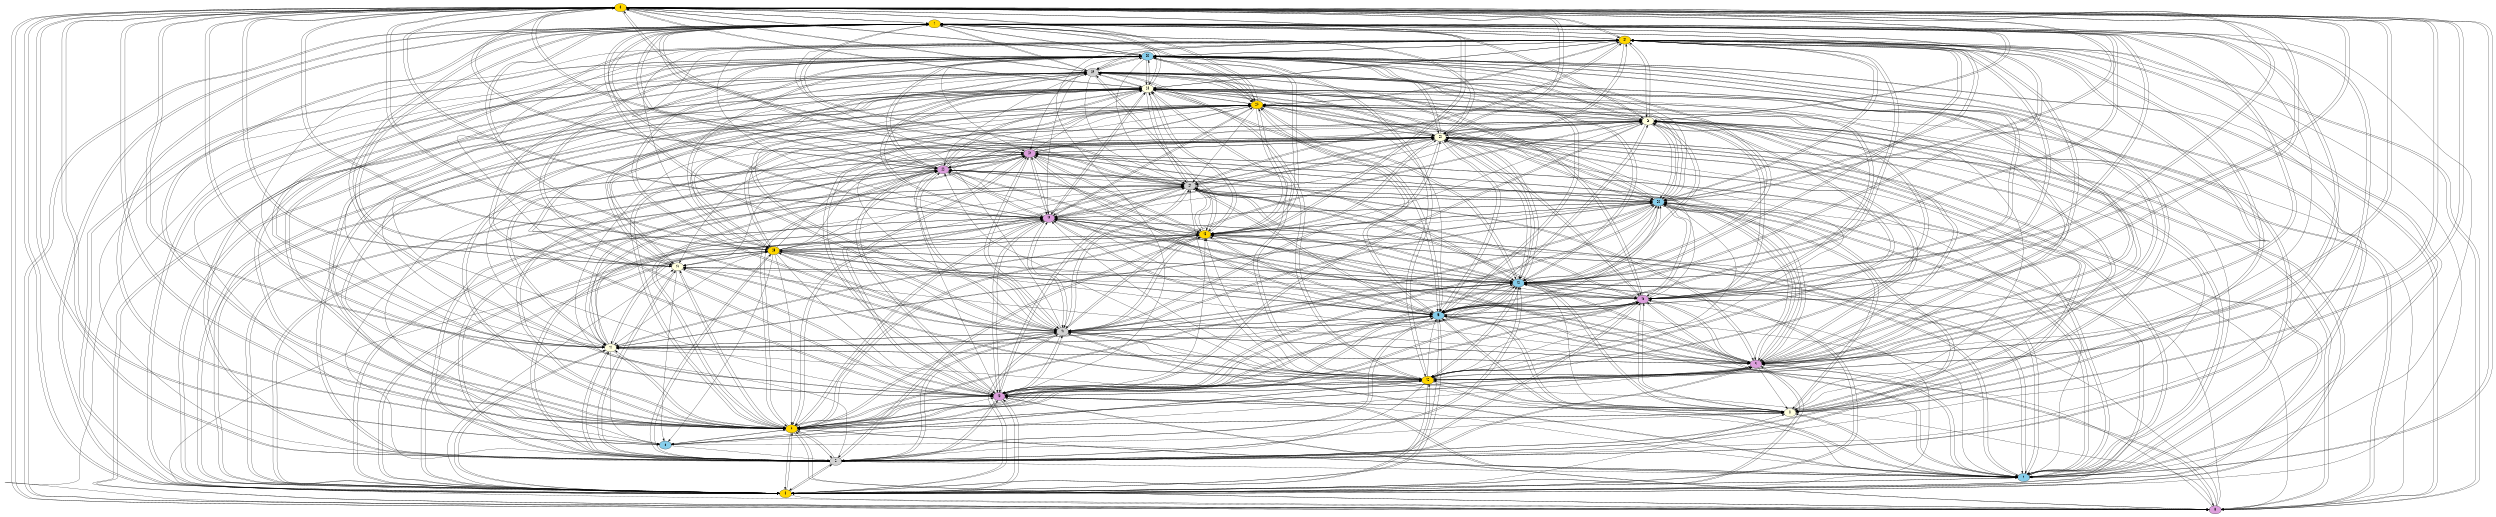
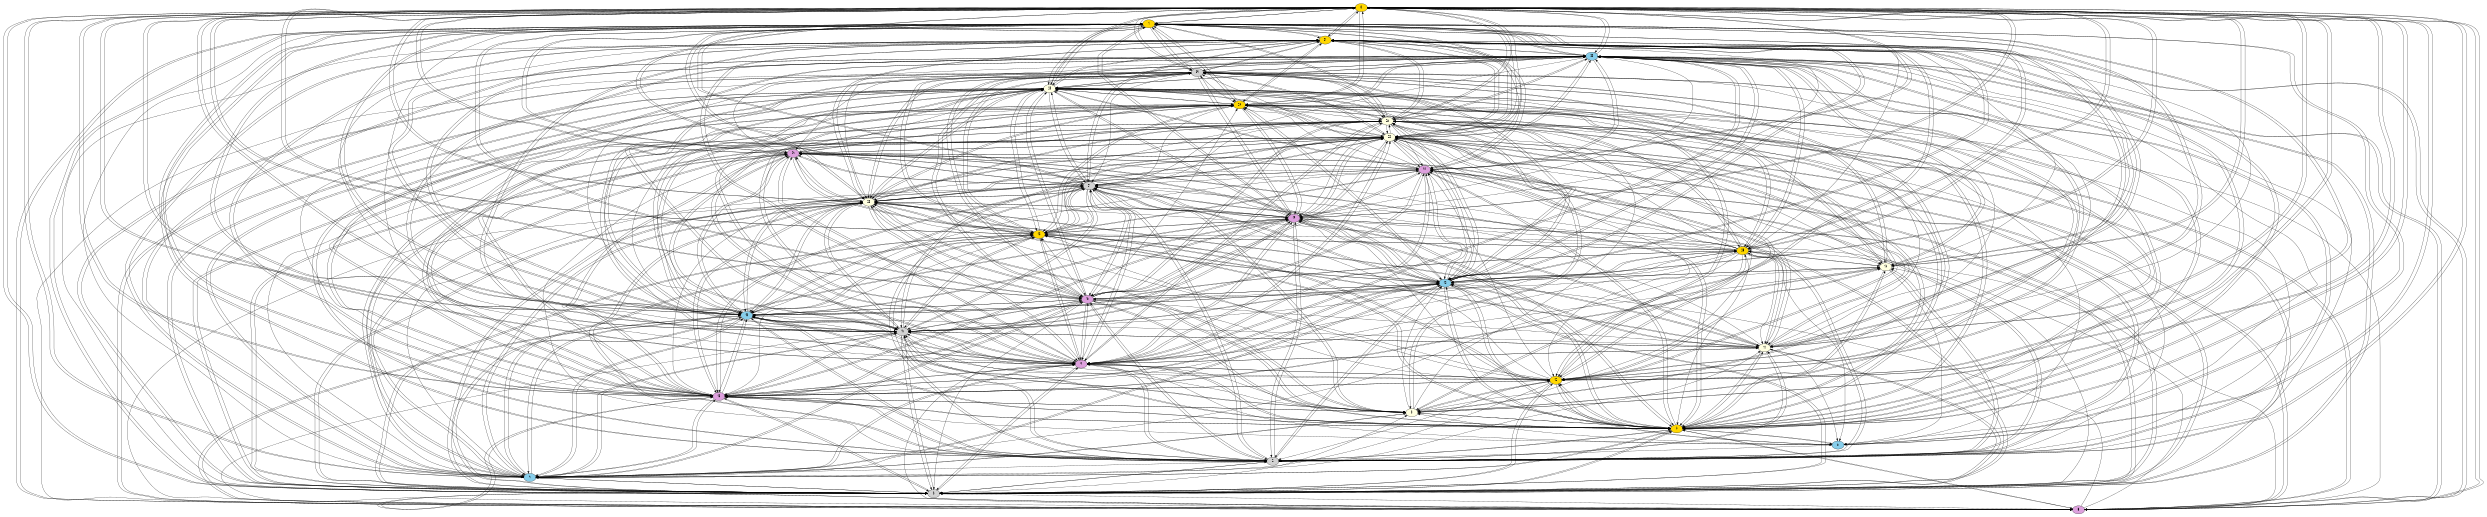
node "20": fillcolor skyblue -> lightyellow
edge "31" -> "2": now "31" -> "10"
node "3": fillcolor gold -> lightgrey
